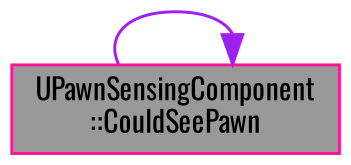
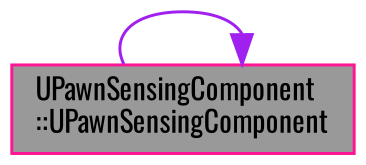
node "UPawnSensingComponent ::CouldSeePawn": label "UPawnSensingComponent ::CouldSeePawn" -> "UPawnSensingComponent ::UPawnSensingComponent"
